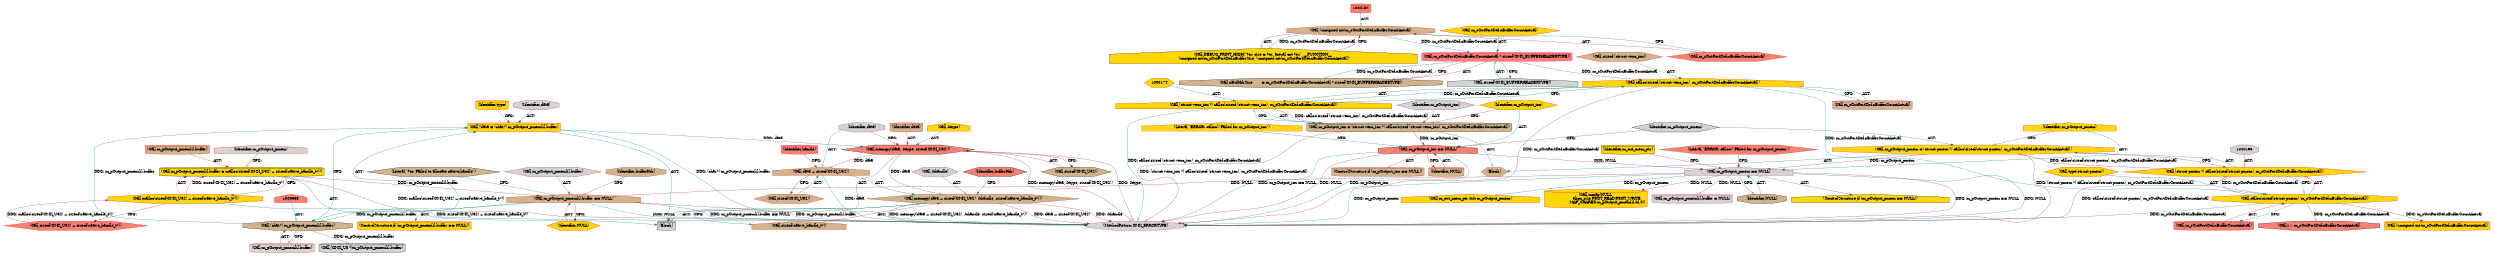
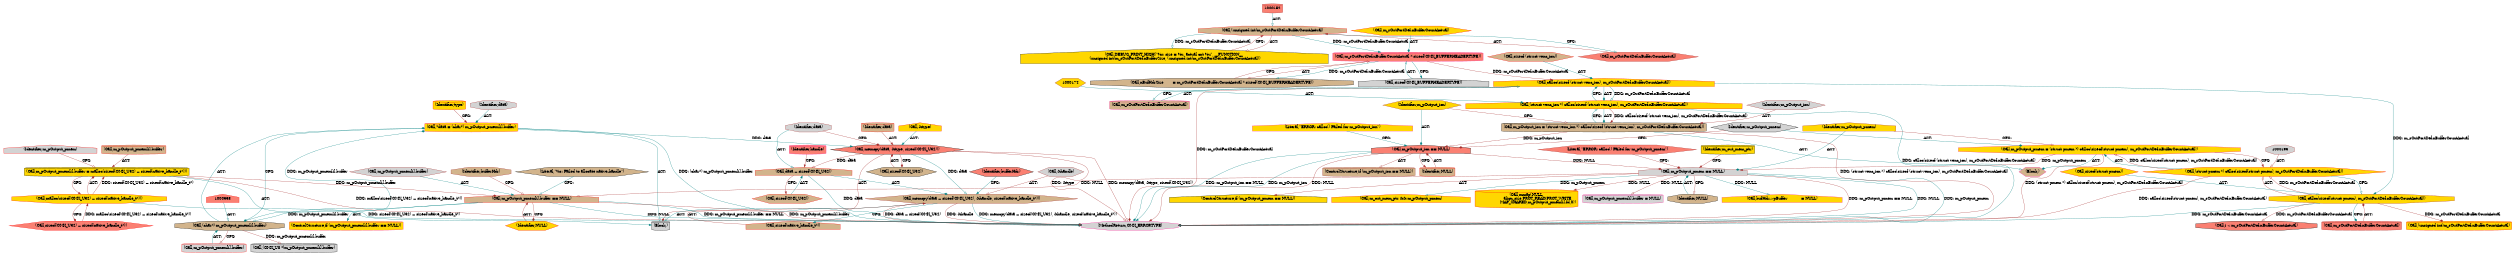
node "(Call,type(struct pmem))": label "(Call,type(struct pmem))" -> "(Call,sizeof(struct pmem))"
node "(Call,bufHdr->pBuffer            = NULL)": added
